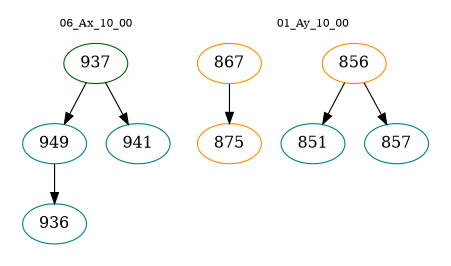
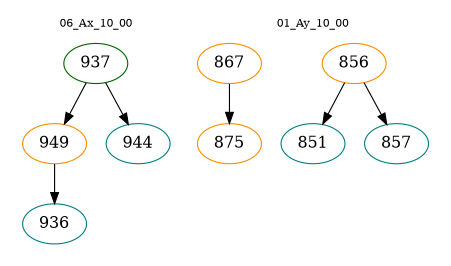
node "949": color teal -> darkorange
node "941": label "941" -> "944"
